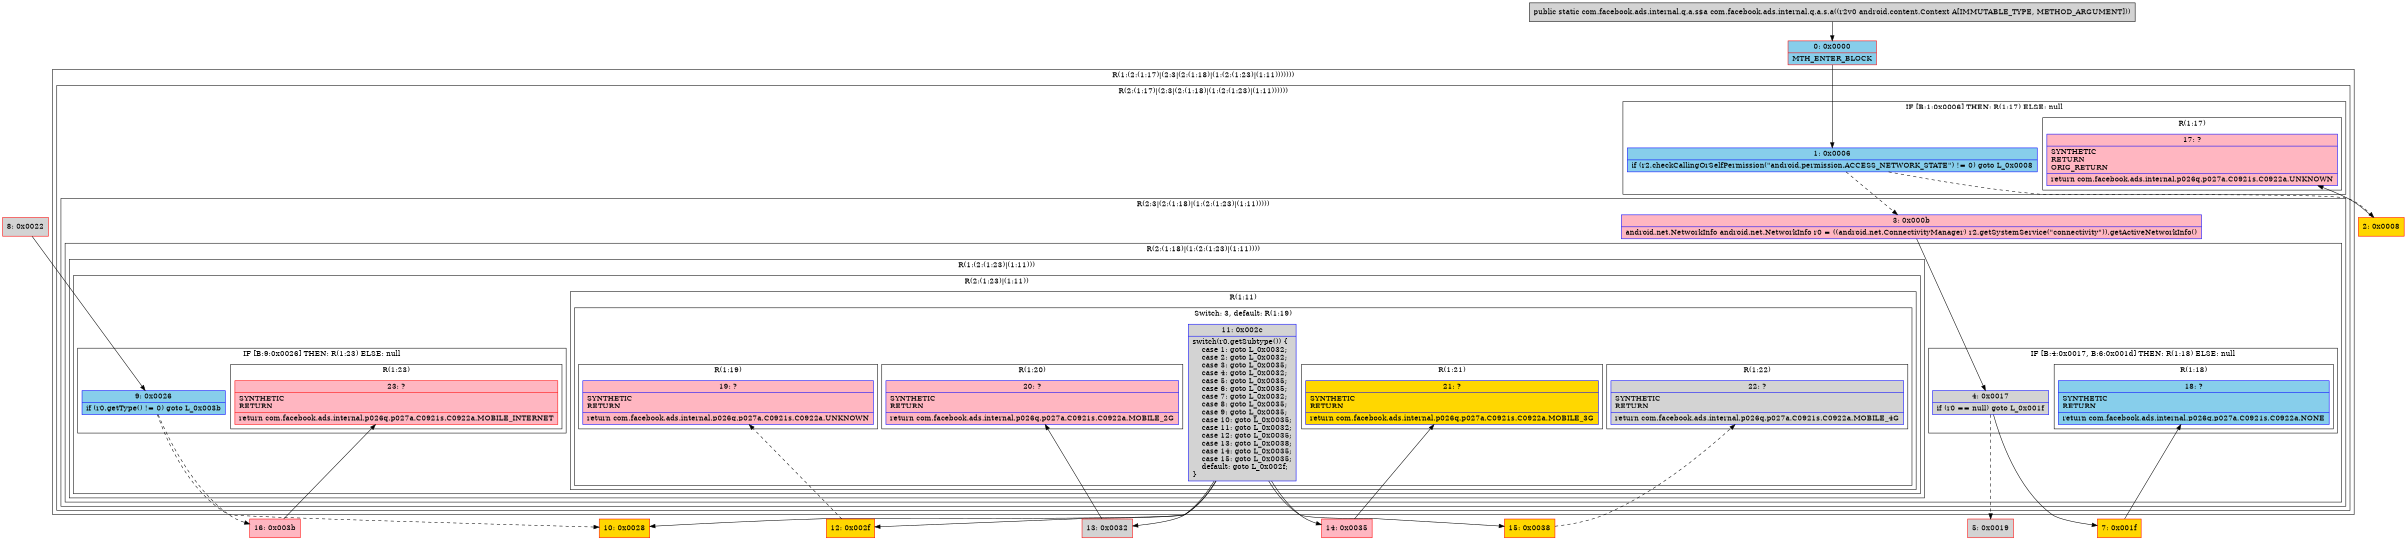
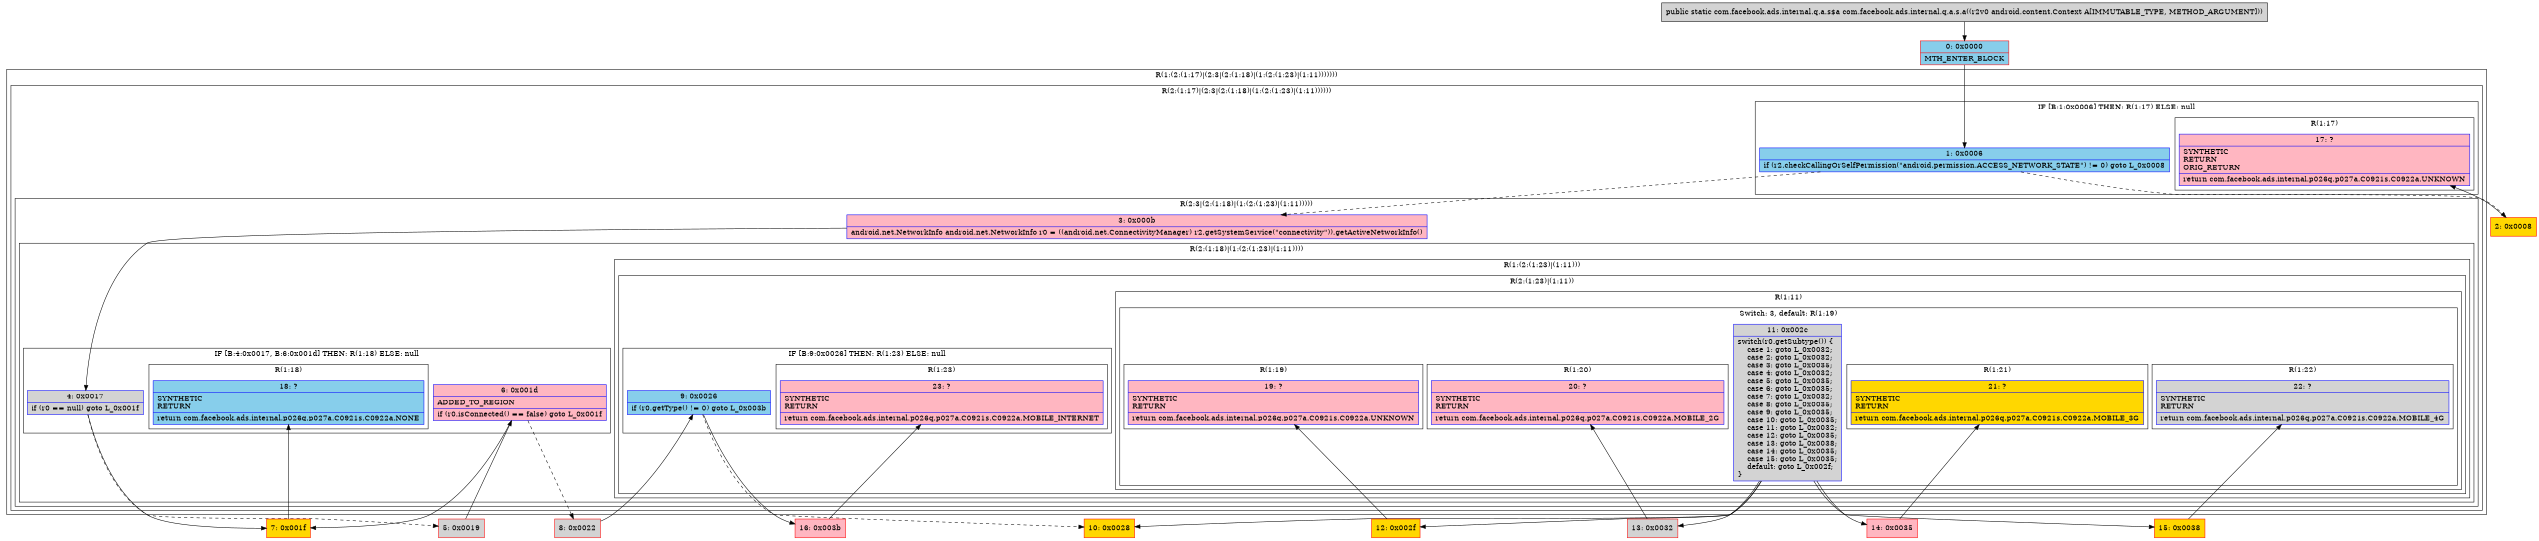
node "23: ?": color red -> blue
node "6: 0x001d": added
edge "12: 0x002f" -> "19: ?": style dashed -> solid
edge "9: 0x0026" -> "16: 0x003b": style dashed -> solid
edge "15: 0x0038" -> "22: ?": style dashed -> solid
